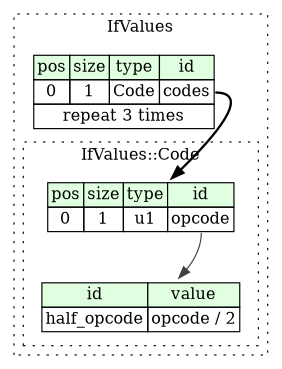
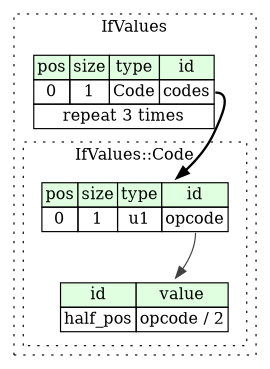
node "id": text "half_opcode" -> "half_pos"
